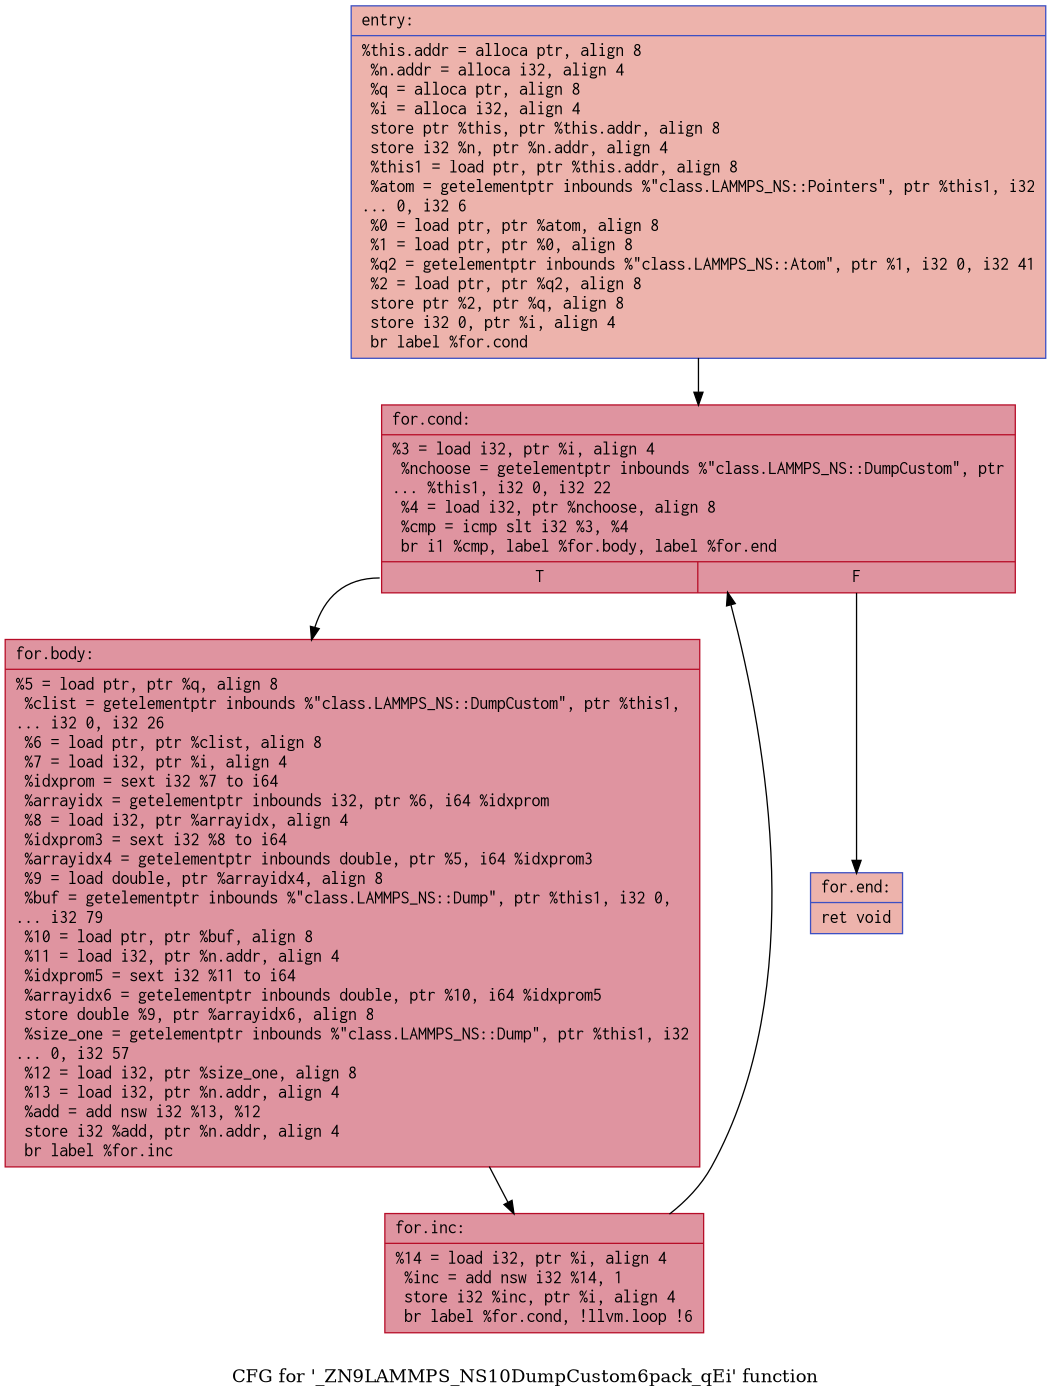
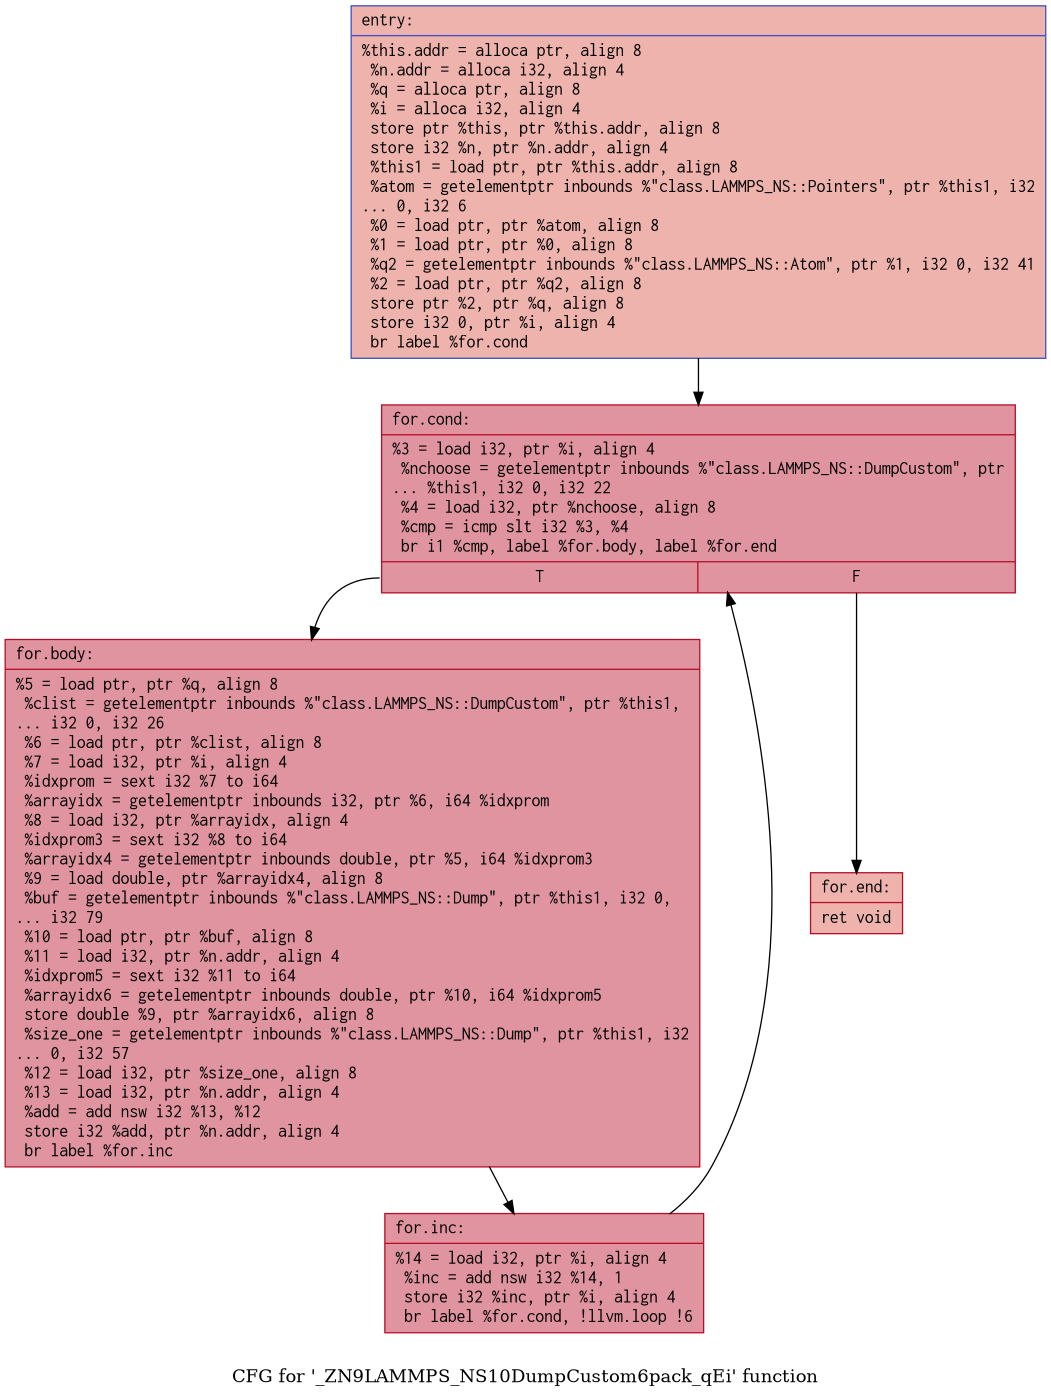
node "for.end:": color #3d50c3ff -> #b70d28ff
